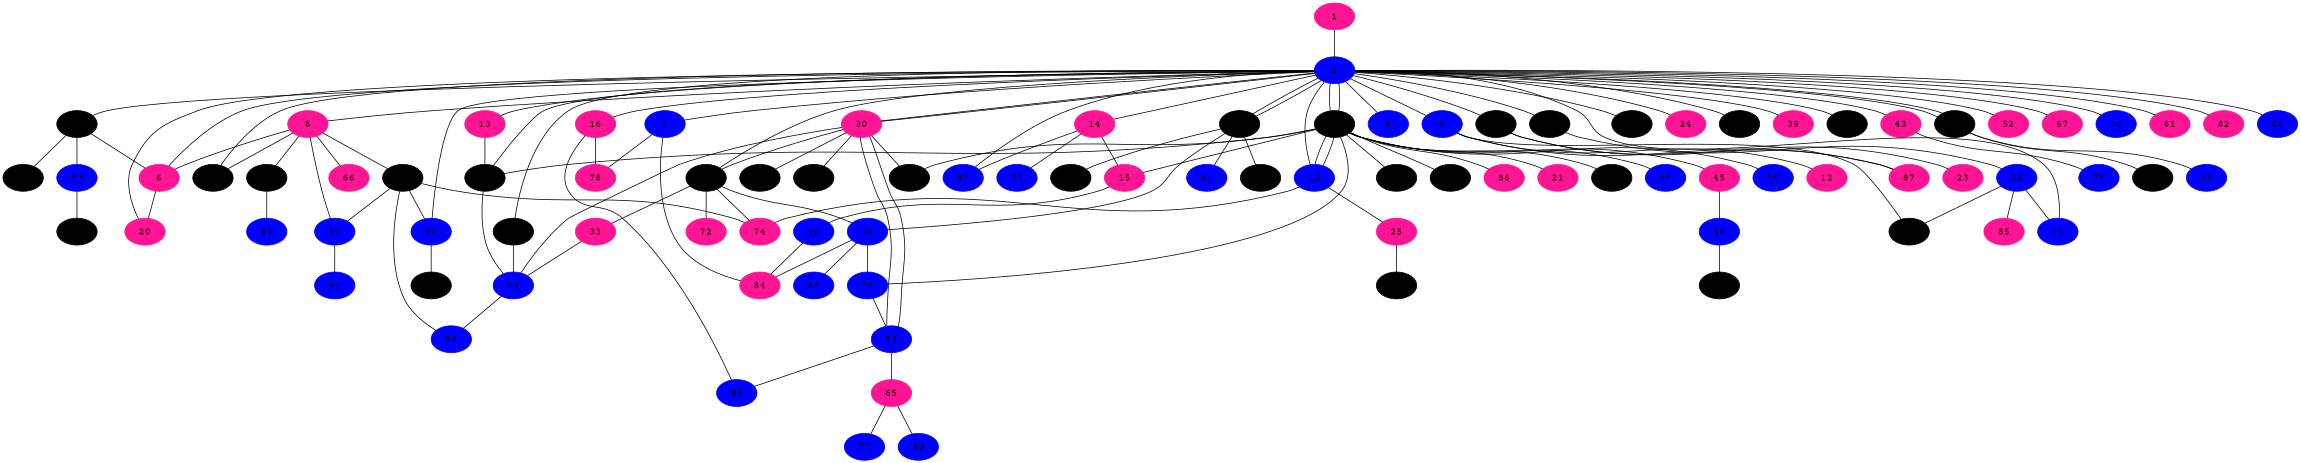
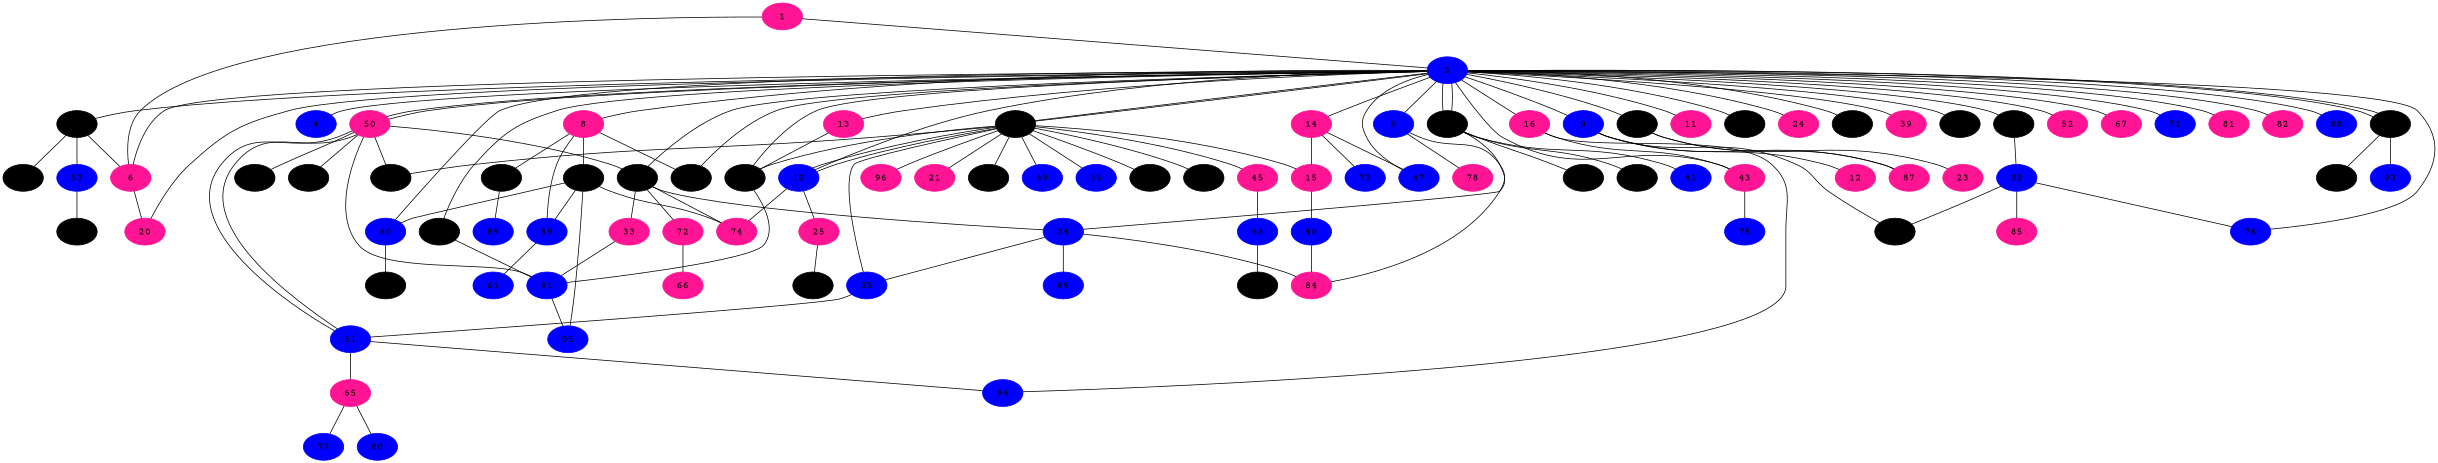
node "30": label "30" -> "50"
node "11": added
edge "8" -- "6": now "1" -- "6"
edge "8" -- "66": now "72" -- "66"
edge "16" -- "78": now "16" -- "43"
node "86": label "86" -> "96"
